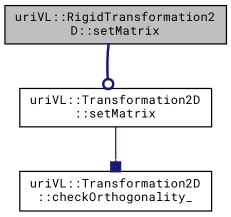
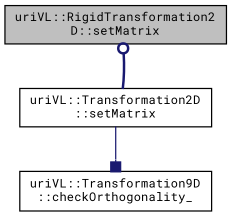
edge "uriVL::RigidTransformation2 D::setMatrix" -> "uriVL::Transformation2D ::setMatrix": reversed
node "uriVL::Transformation2D ::checkOrthogonality_": label "uriVL::Transformation2D ::checkOrthogonality_" -> "uriVL::Transformation9D ::checkOrthogonality_"
